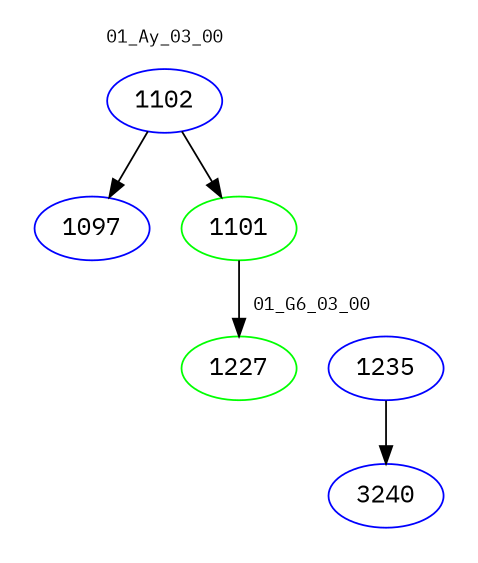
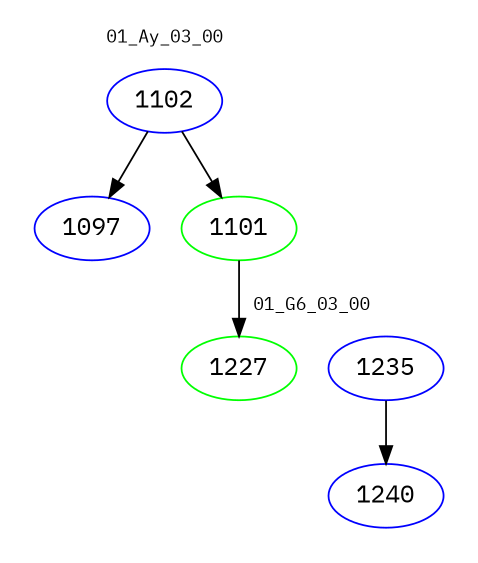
node "3240": label "3240" -> "1240"
